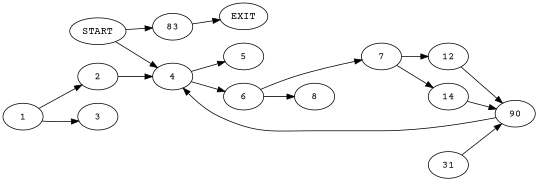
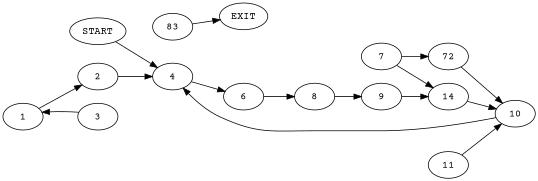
edge "START" -> "83": removed
node "5": removed
node "12": label "12" -> "72"
edge "6" -> "7": removed
node "9": added
node "90": label "90" -> "10"
edge "1" -> "3": reversed
node "31": label "31" -> "11"
